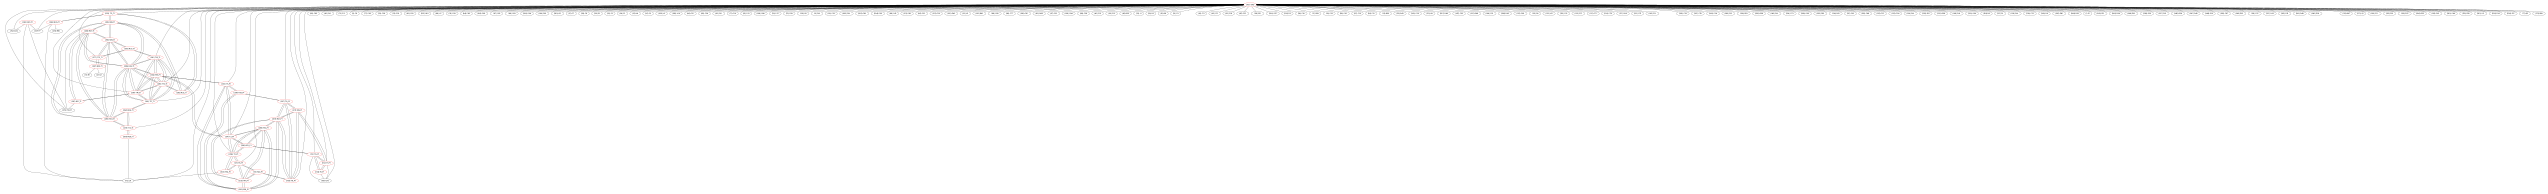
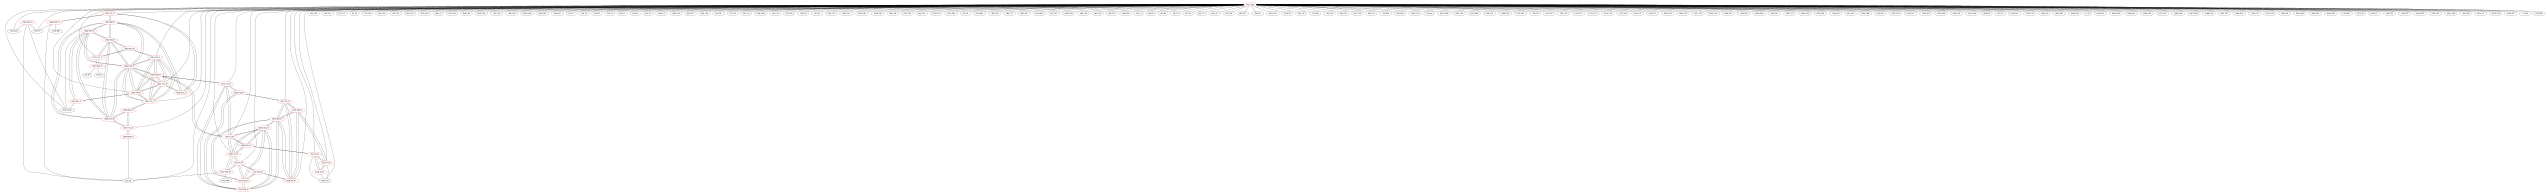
node "(67) U6": added
node "(164) C76": added
node "(239) D33": added
node "(103) R44": added
